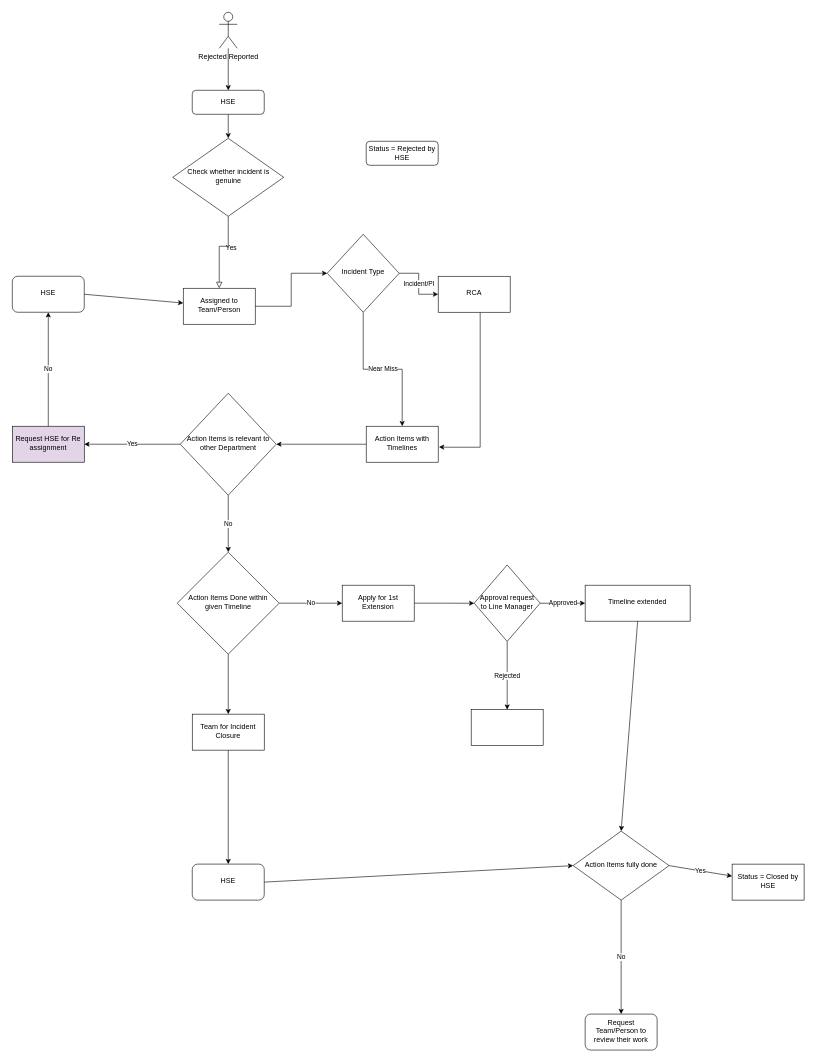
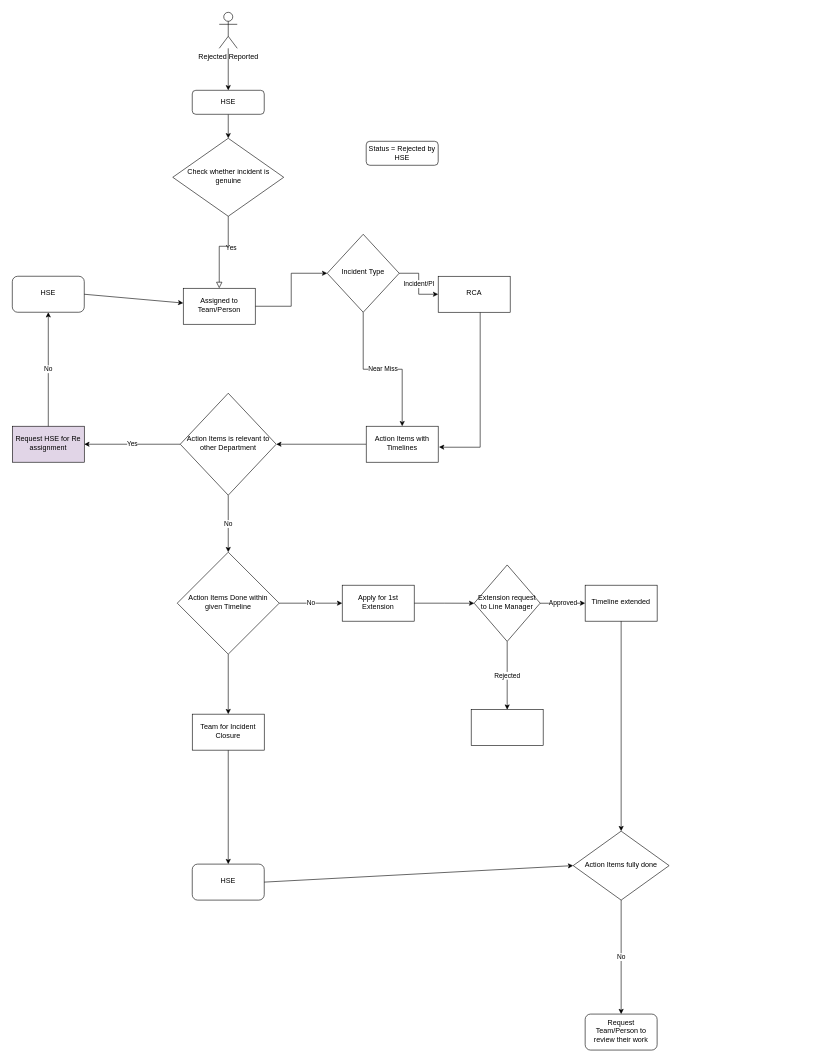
node "Approval request to Line Manager": label "Approval request to Line Manager" -> "Extension request to Line Manager"
node "Timeline extended": size 105x36 -> 72x36
edge "Action Items fully done" -> "Status = Closed by HSE": removed, label "Yes"
node "Status = Closed by HSE": removed
